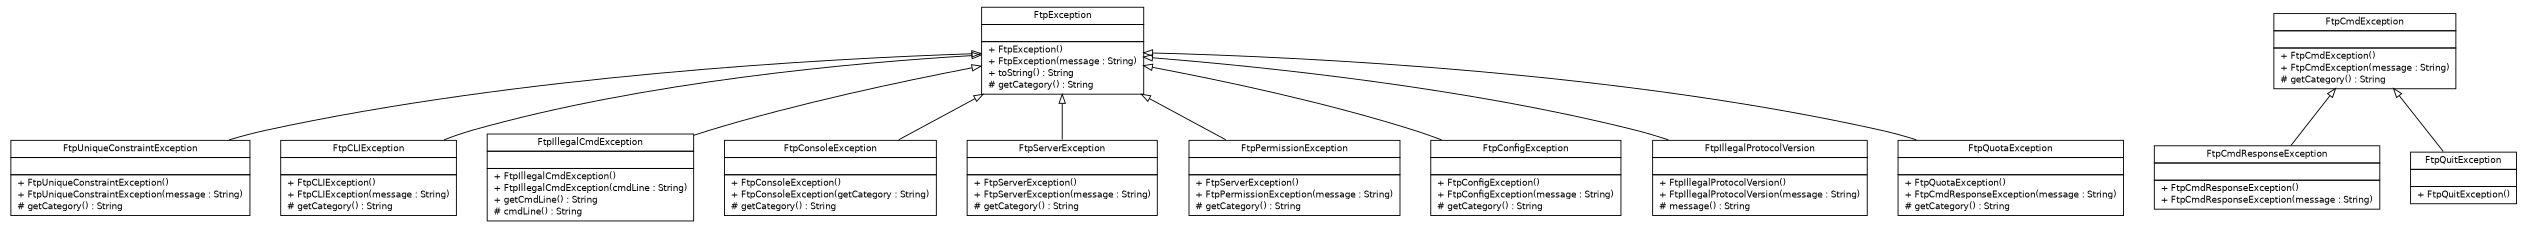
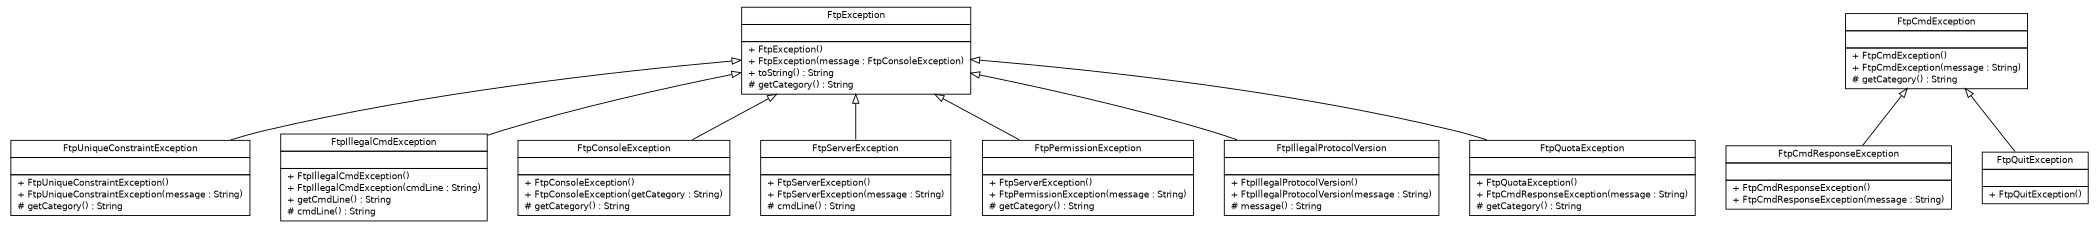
node "FtpException": text "+ FtpException(message : String)" -> "+ FtpException(message : FtpConsoleException)"
node "FtpCLIException": removed
node "FtpConfigException": removed
node "FtpServerException": text "# getCategory() : String" -> "# cmdLine() : String"
